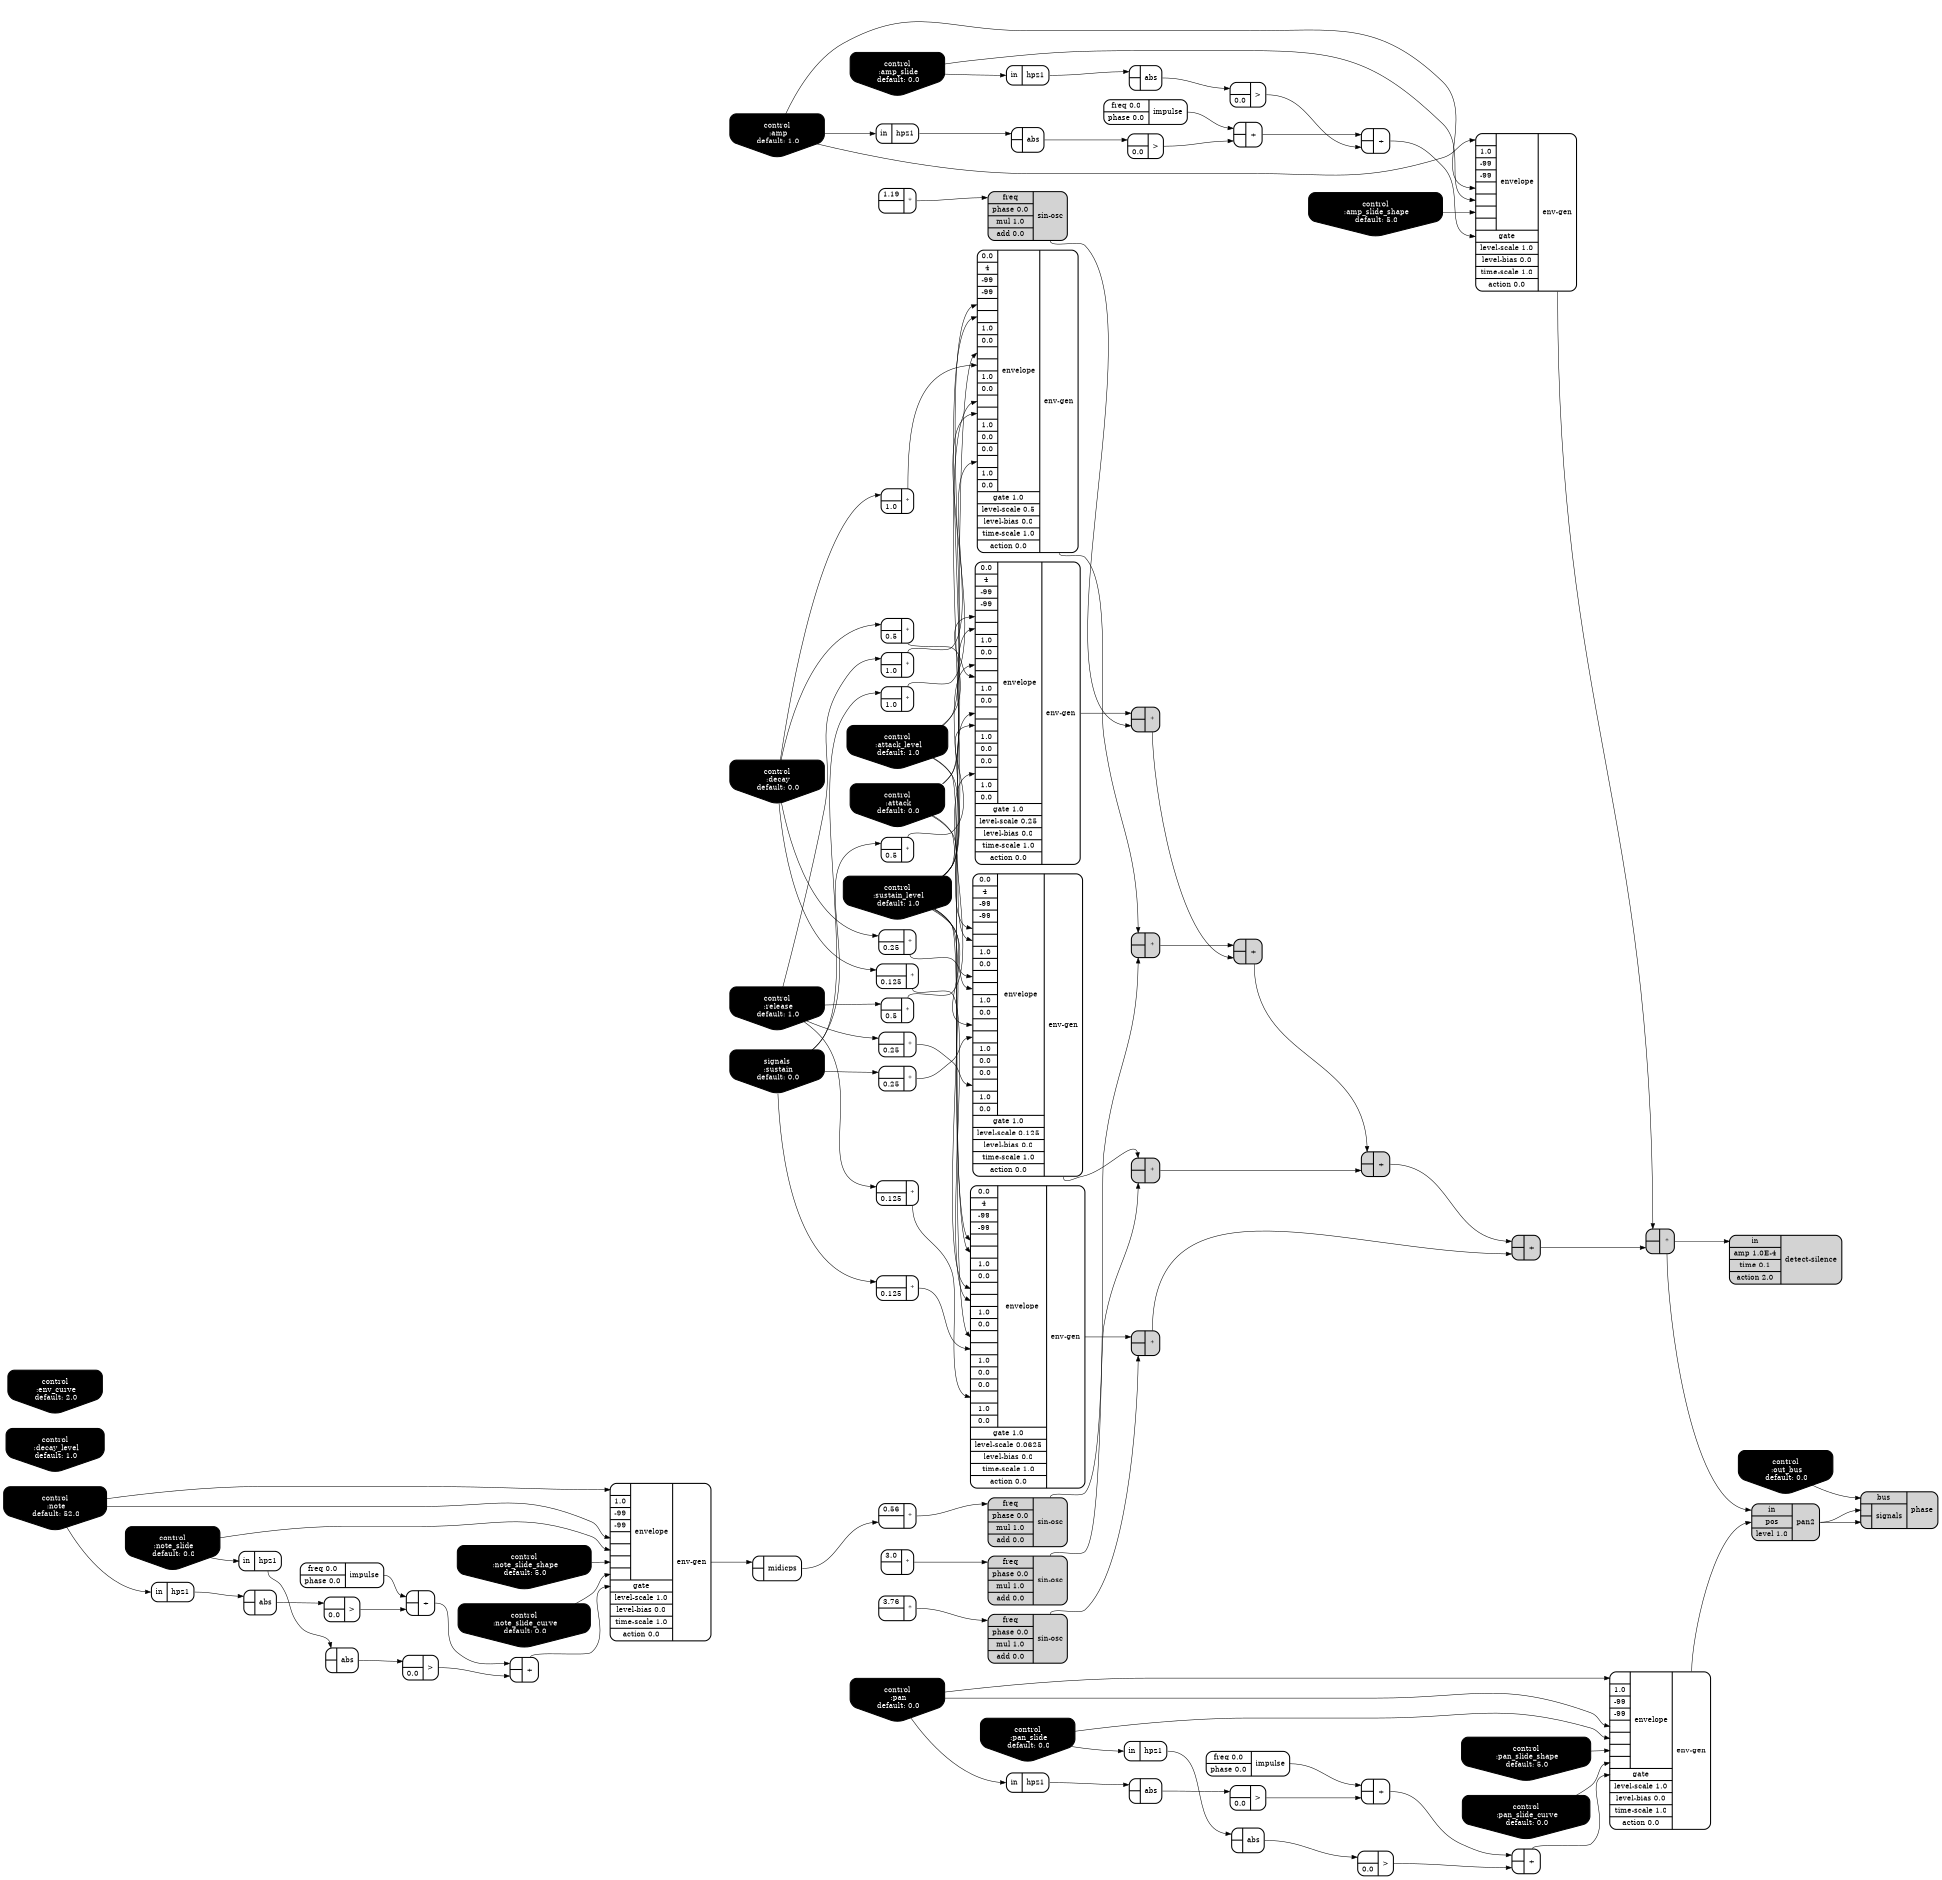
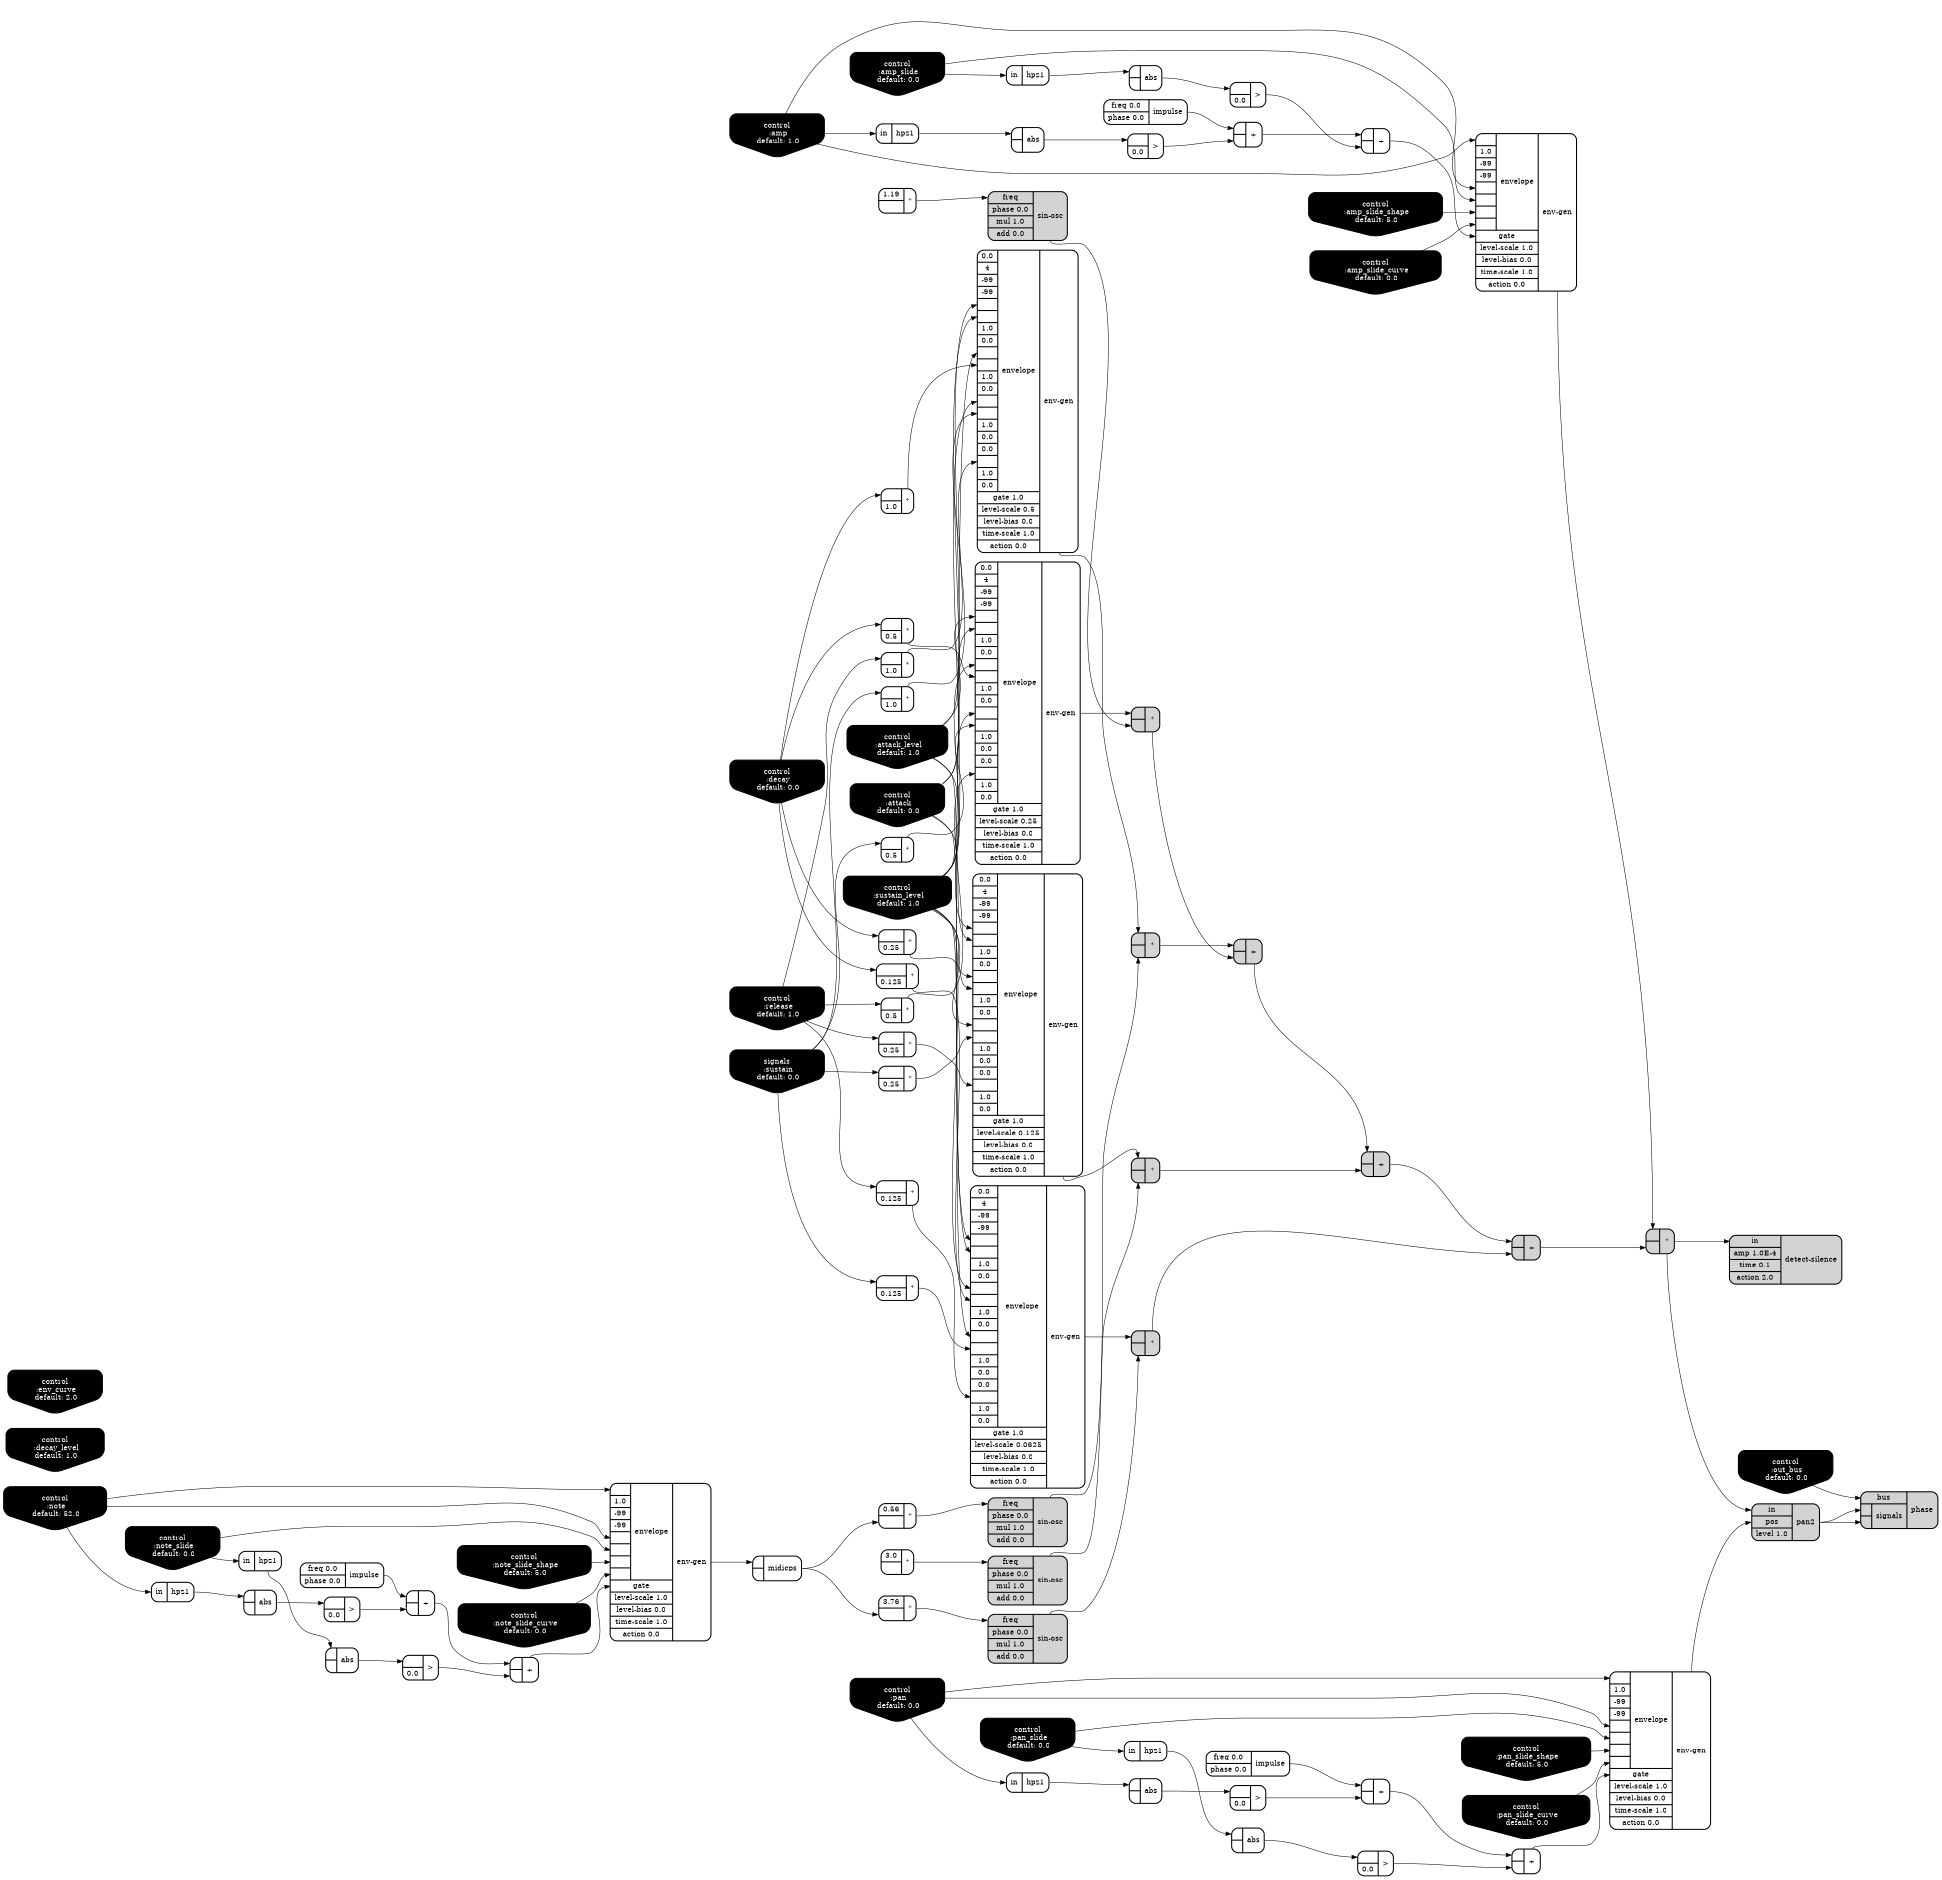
node "control :amp_slide_curve default: 0.0": added
edge "midicps" -> "3.76": added
